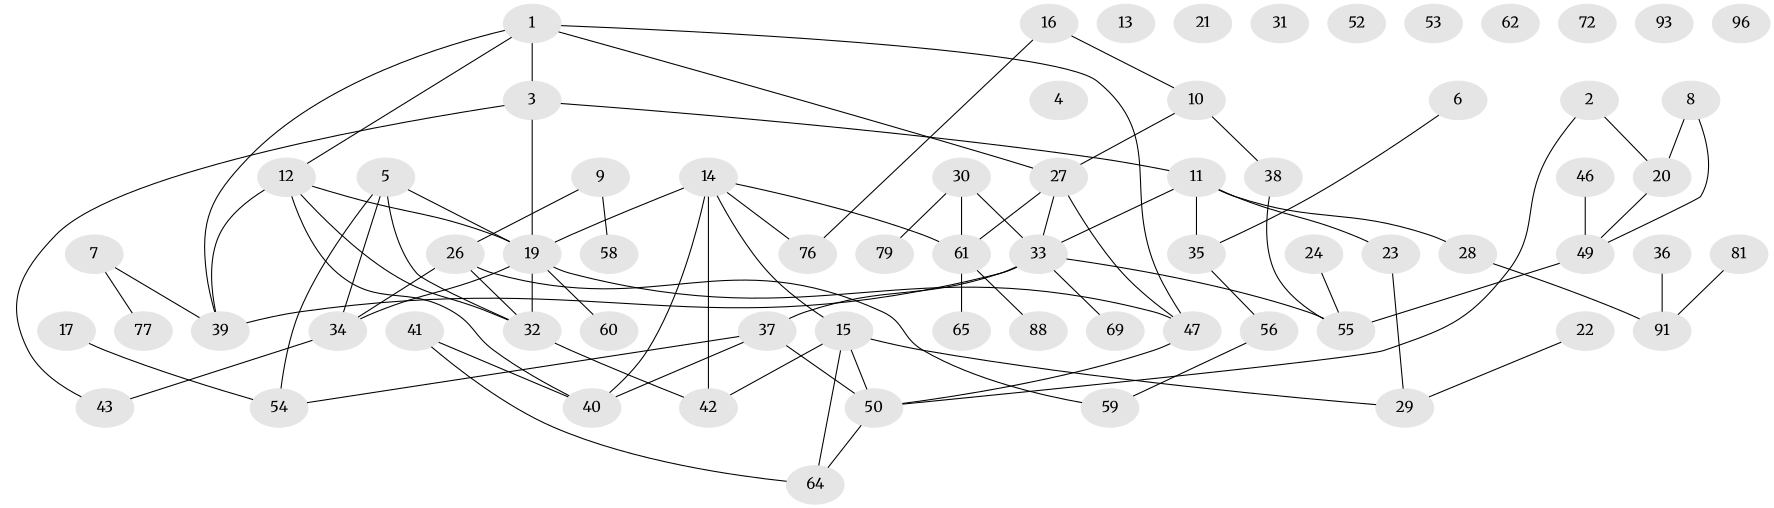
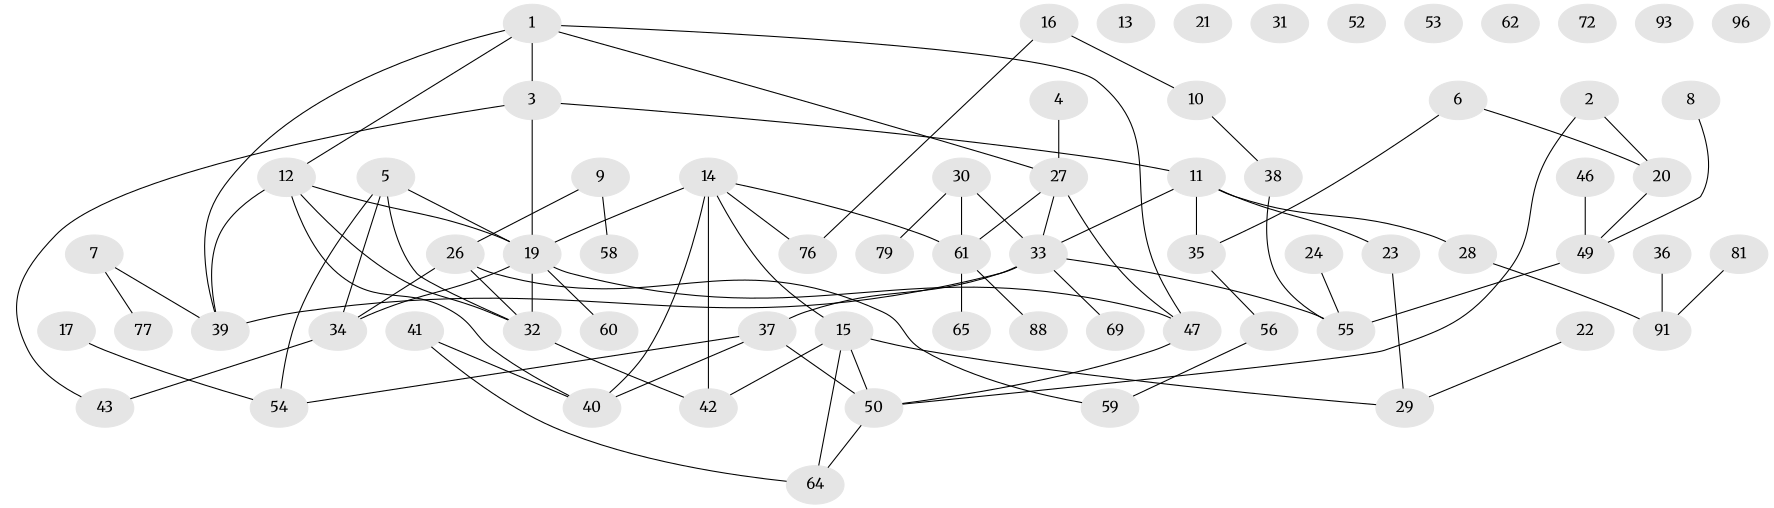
edge "10" -- "27": now "4" -- "27"
edge "8" -- "20": now "6" -- "20"
